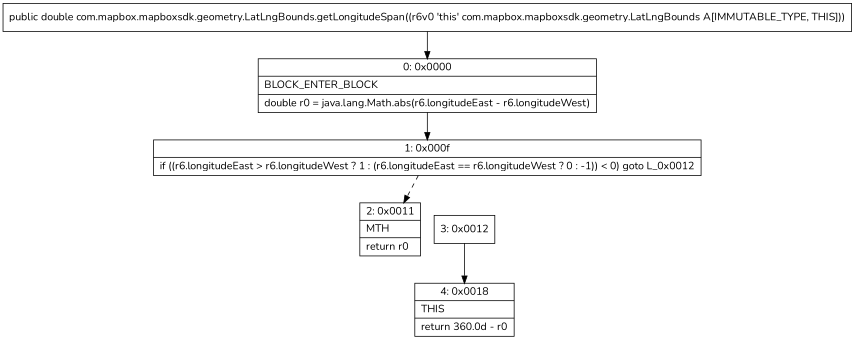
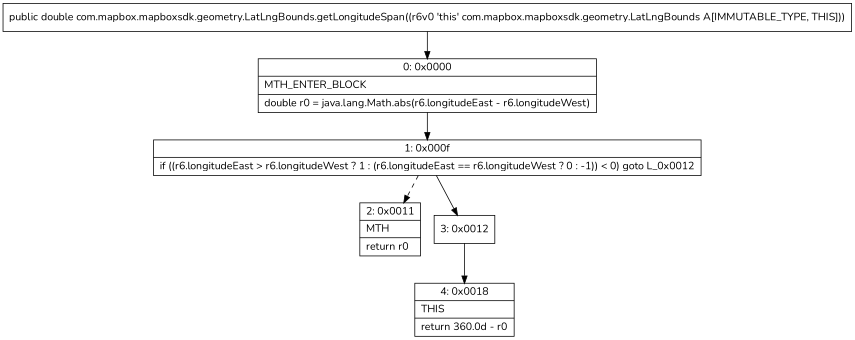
node "0: 0x0000": text "BLOCK_ENTER_BLOCK" -> "MTH_ENTER_BLOCK"
edge "1: 0x000f" -> "3: 0x0012": added
